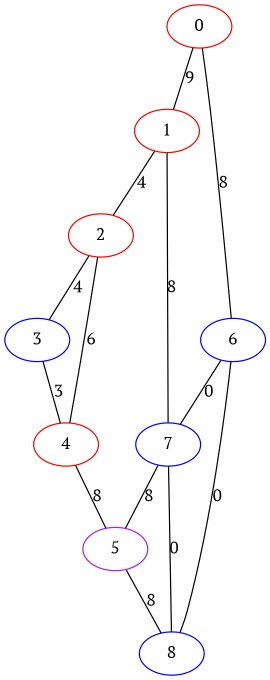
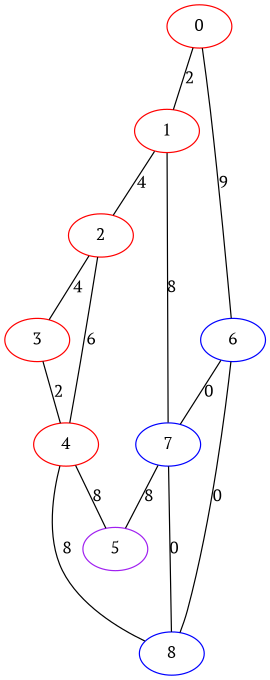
edge "0" -- "1": label "9" -> "2"
edge "0" -- "6": label "8" -> "9"
node "3": color blue -> red
edge "3" -- "4": label "3" -> "2"
edge "5" -- "8": now "4" -- "8"
